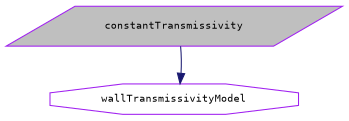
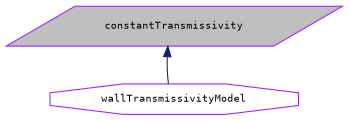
edge "constantTransmissivity" -> "wallTransmissivityModel": reversed
